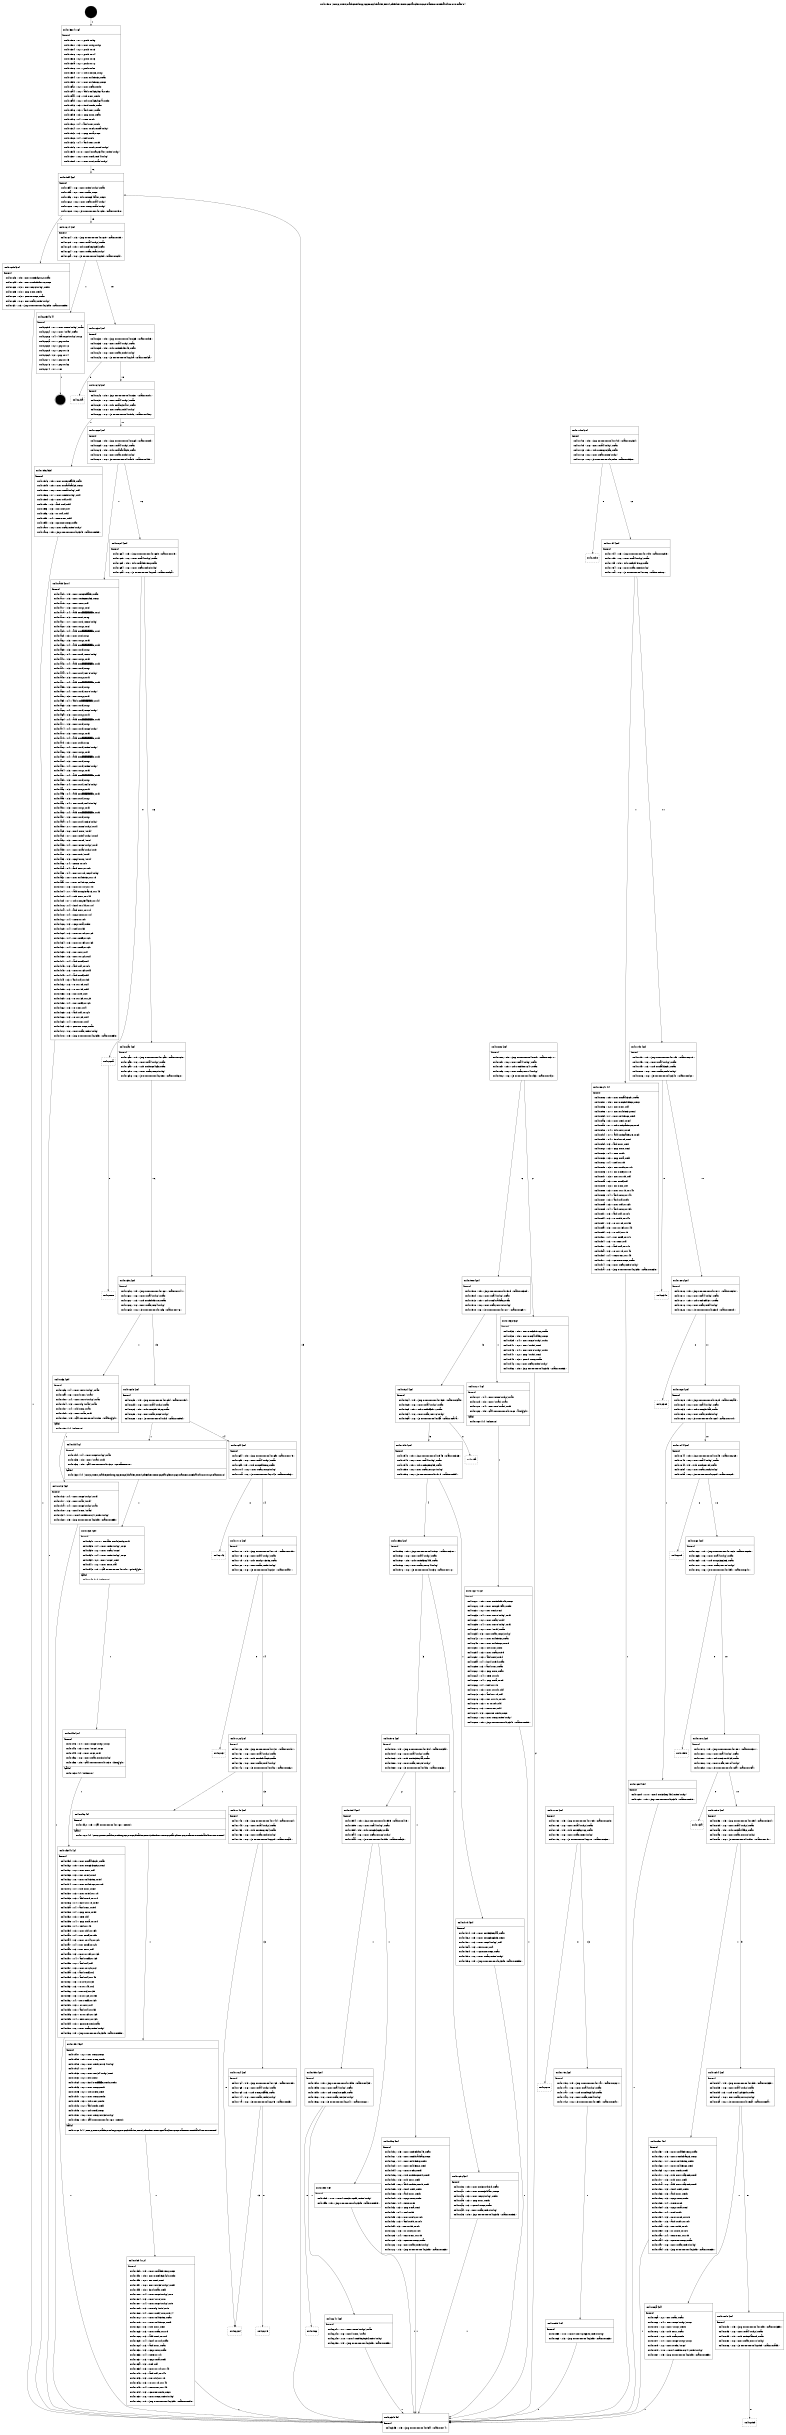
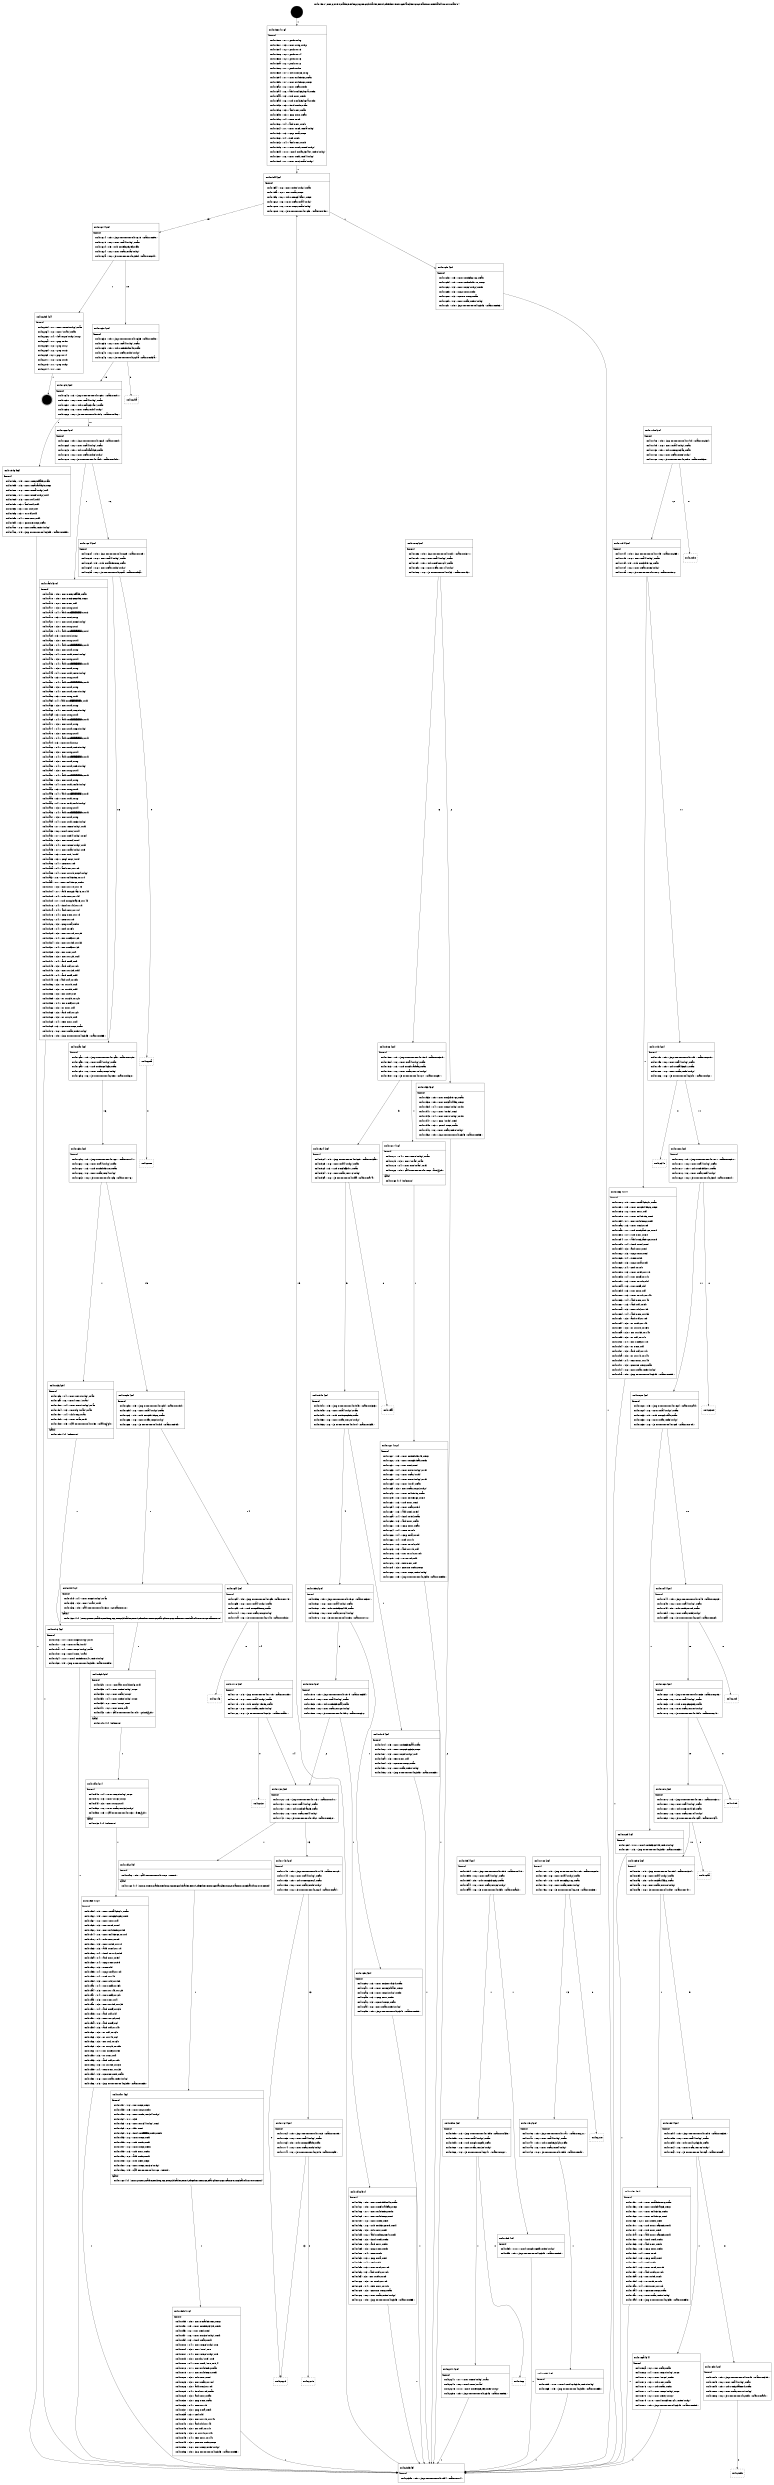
edge "0x401580 [116]" -> "0x4015f4 [32]": label " 16" -> " 1"
edge "0x401978 [28]" -> "0x401994 [28]": now "0x401978 [28]" -> "0x40172c [28]"
